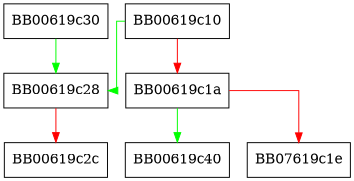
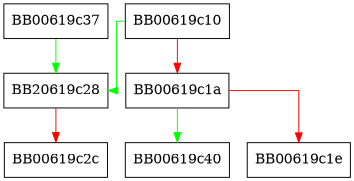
node "BB00619c30": label "BB00619c30" -> "BB00619c37"
node "BB00619c28": label "BB00619c28" -> "BB20619c28"
node "BB07619c1e": label "BB07619c1e" -> "BB00619c1e"
